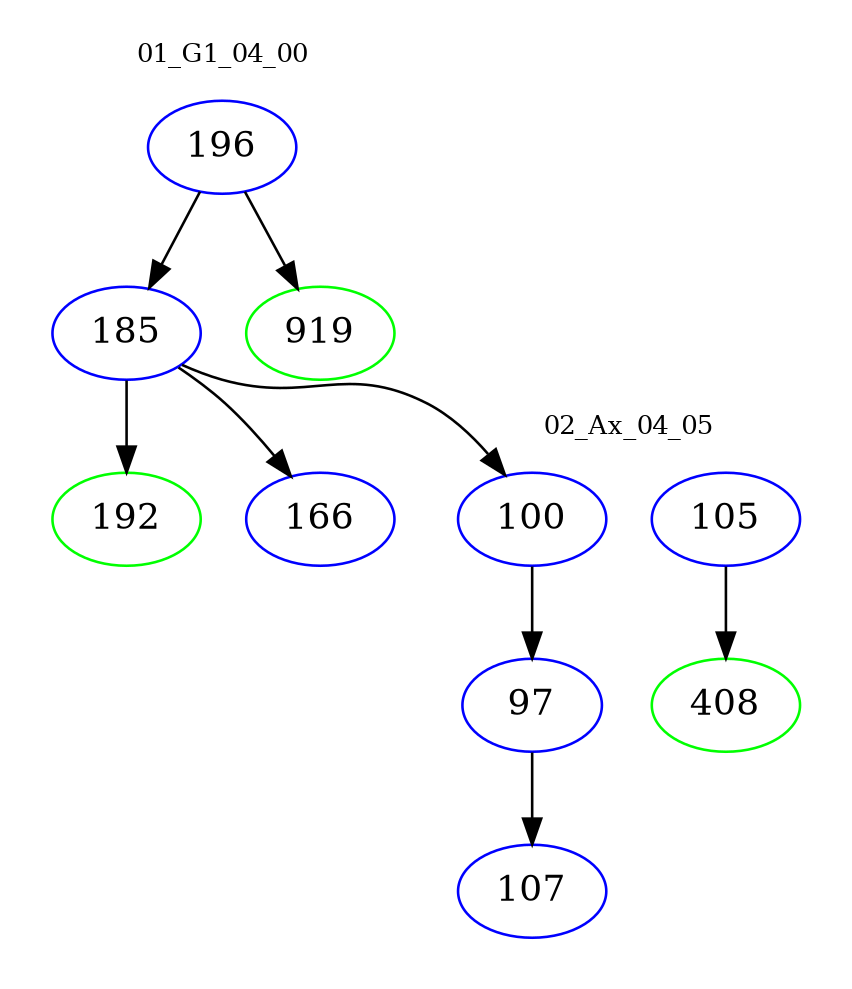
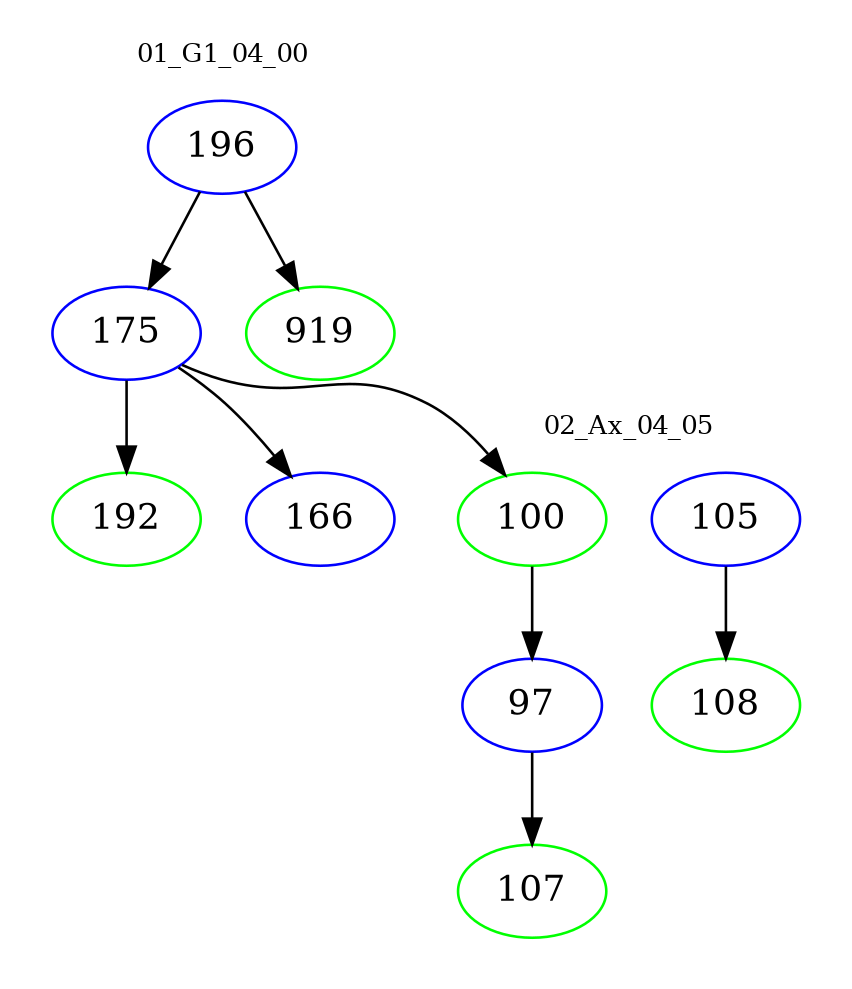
node "185": label "185" -> "175"
node "100": color blue -> green
node "408": label "408" -> "108"
node "107": color blue -> green
